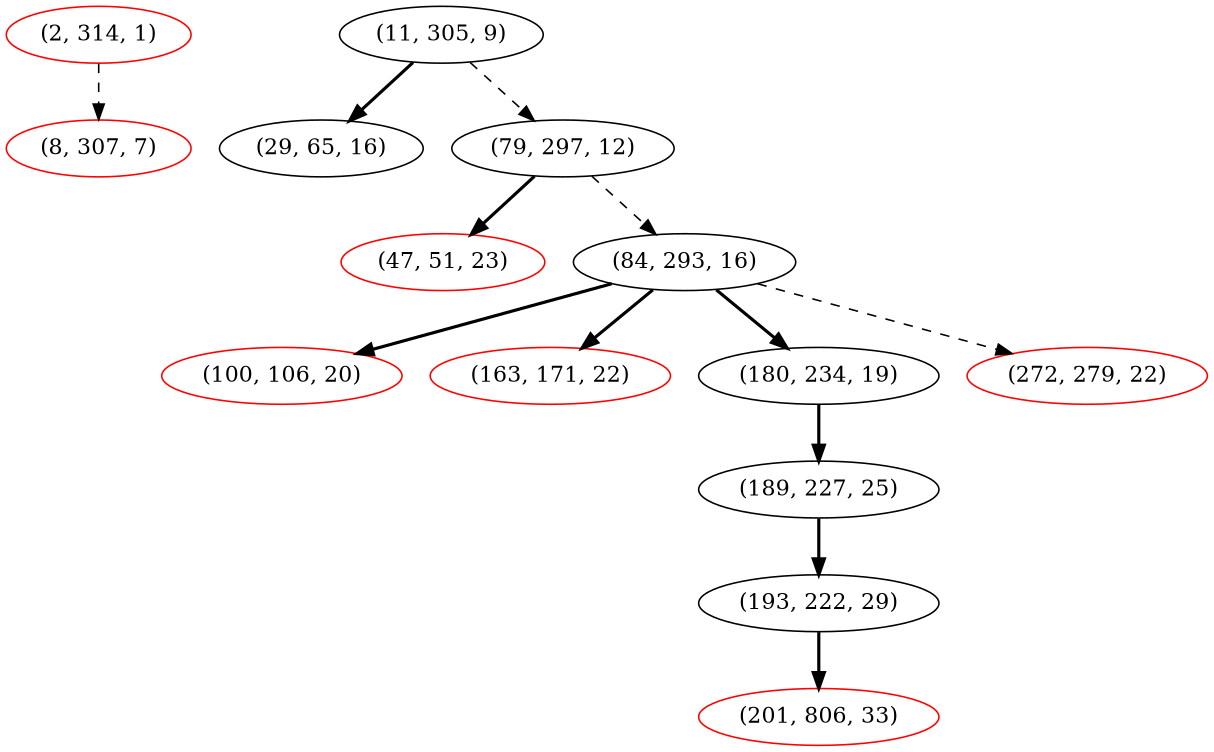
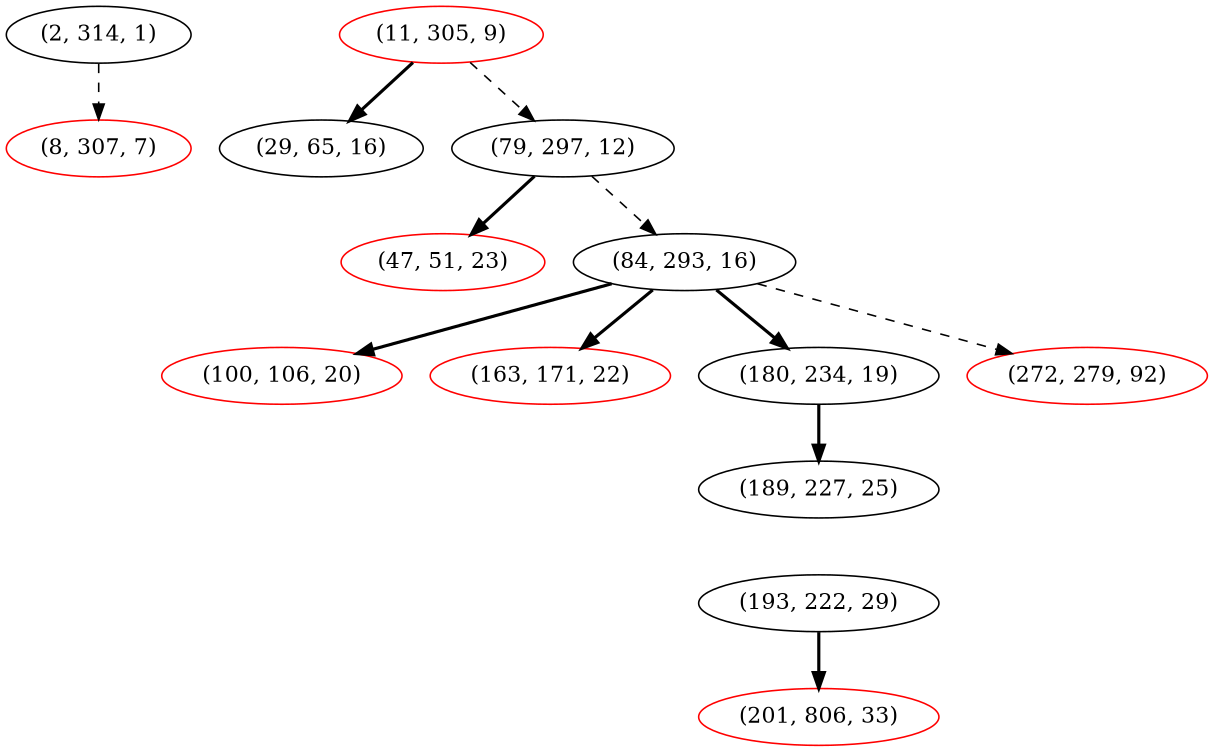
node "(2, 314, 1)": color red -> black
node "(11, 305, 9)": color black -> red
node "(272, 279, 22)": label "(272, 279, 22)" -> "(272, 279, 92)"
edge "(189, 227, 25)" -> "(193, 222, 29)": removed
